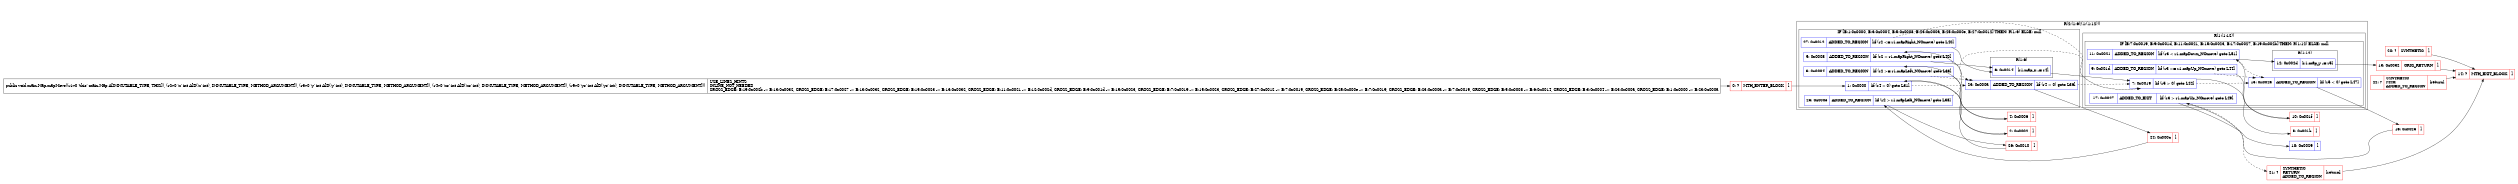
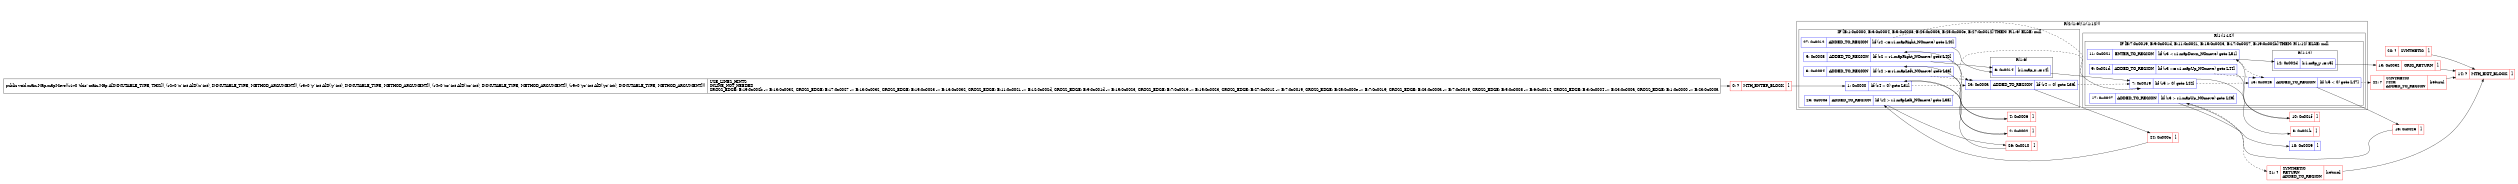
node "11: 0x0021": text "ADDED_TO_REGION" -> "ENTER_TO_REGION"
edge "15: 0x0023" -> "22: ?": added
node "17: 0x0027": text "ADDED_TO_EXIT" -> "ADDED_TO_REGION"
